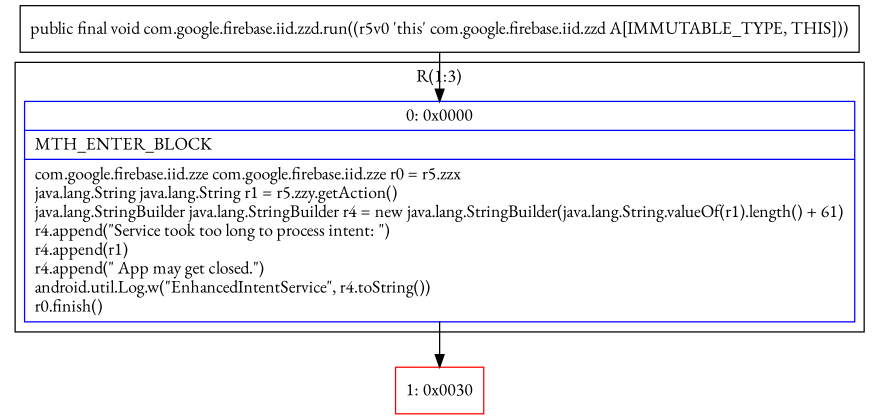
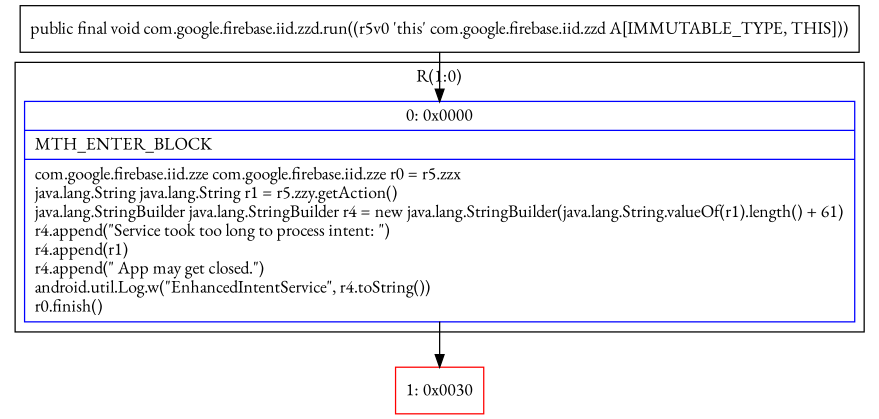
cluster "R(1:3)": label "R(1:3)" -> "R(1:0)"
